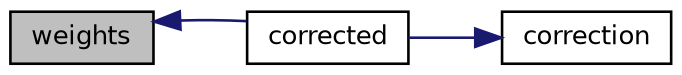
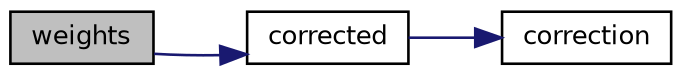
edge "corrected" -> "weights": reversed
